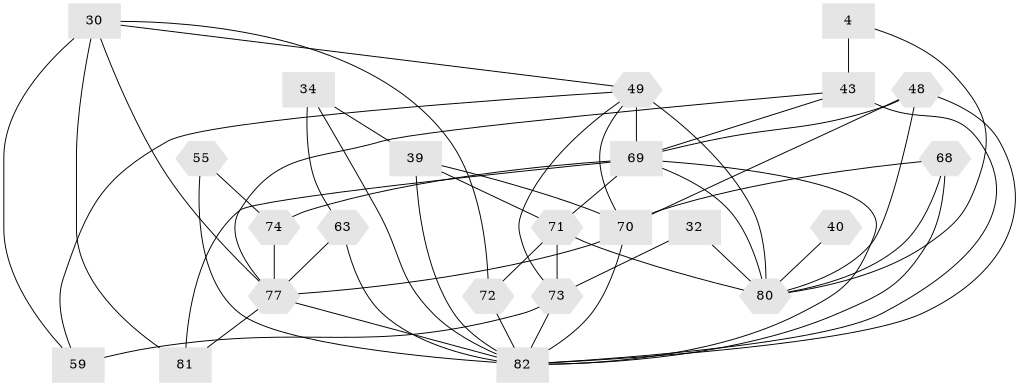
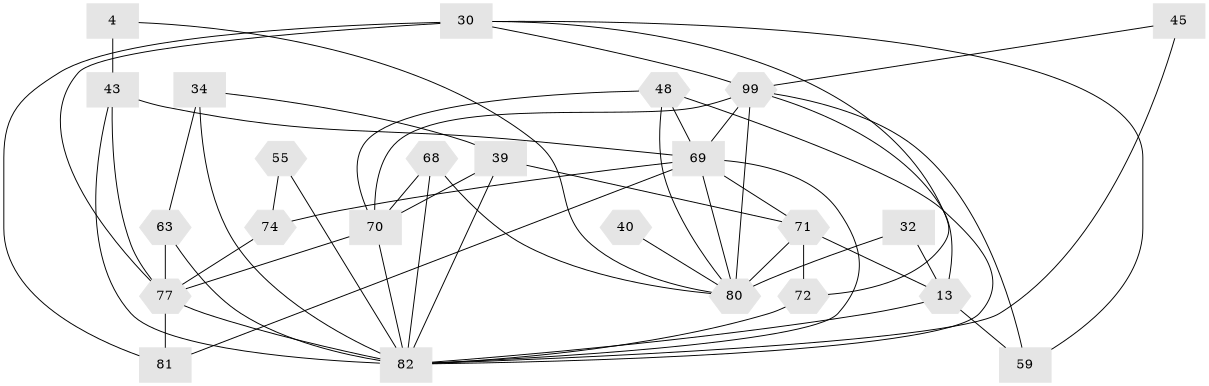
node "45": added
node "49": label "49" -> "99"
node "73": label "73" -> "13"
